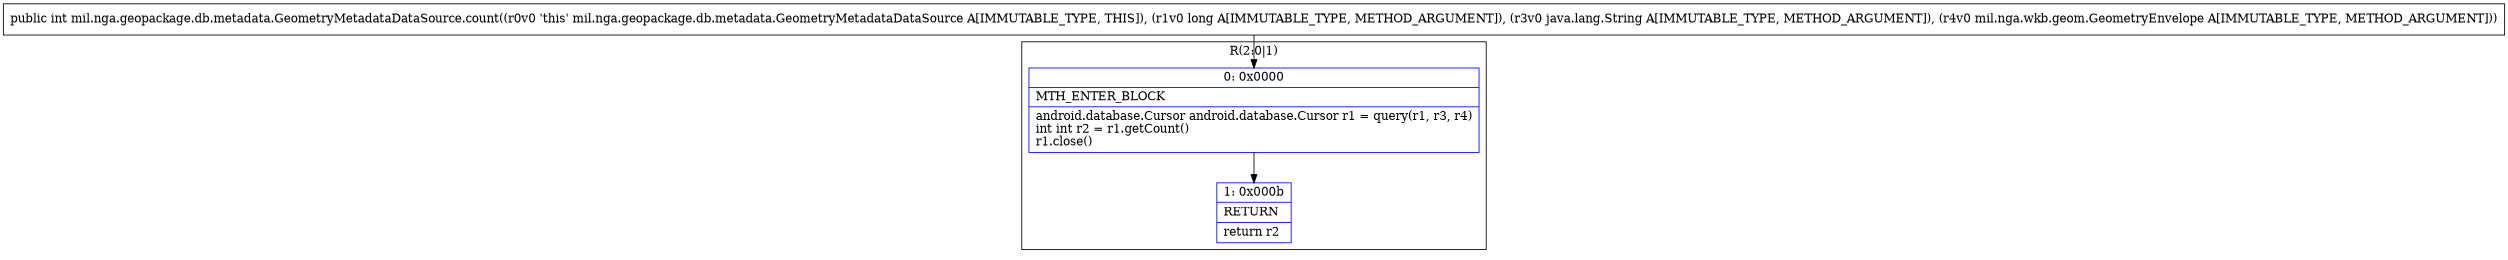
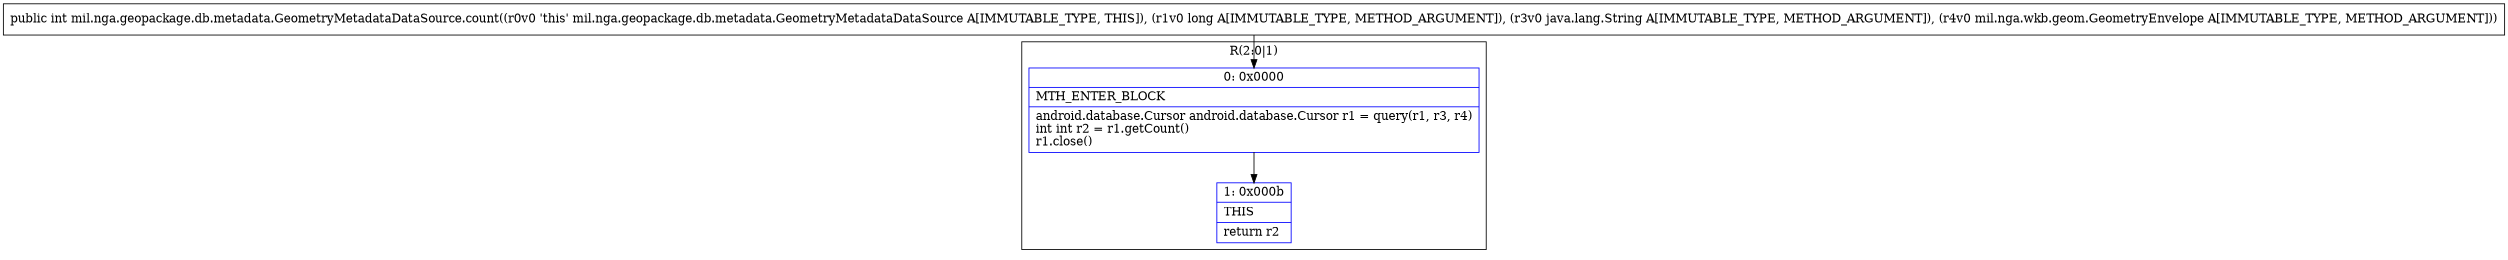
node "1: 0x000b": text "RETURN" -> "THIS"
